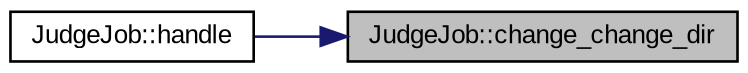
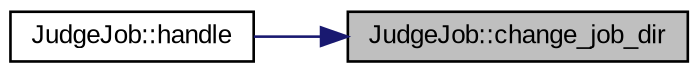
node "JudgeJob::change_change_dir": label "JudgeJob::change_change_dir" -> "JudgeJob::change_job_dir"
